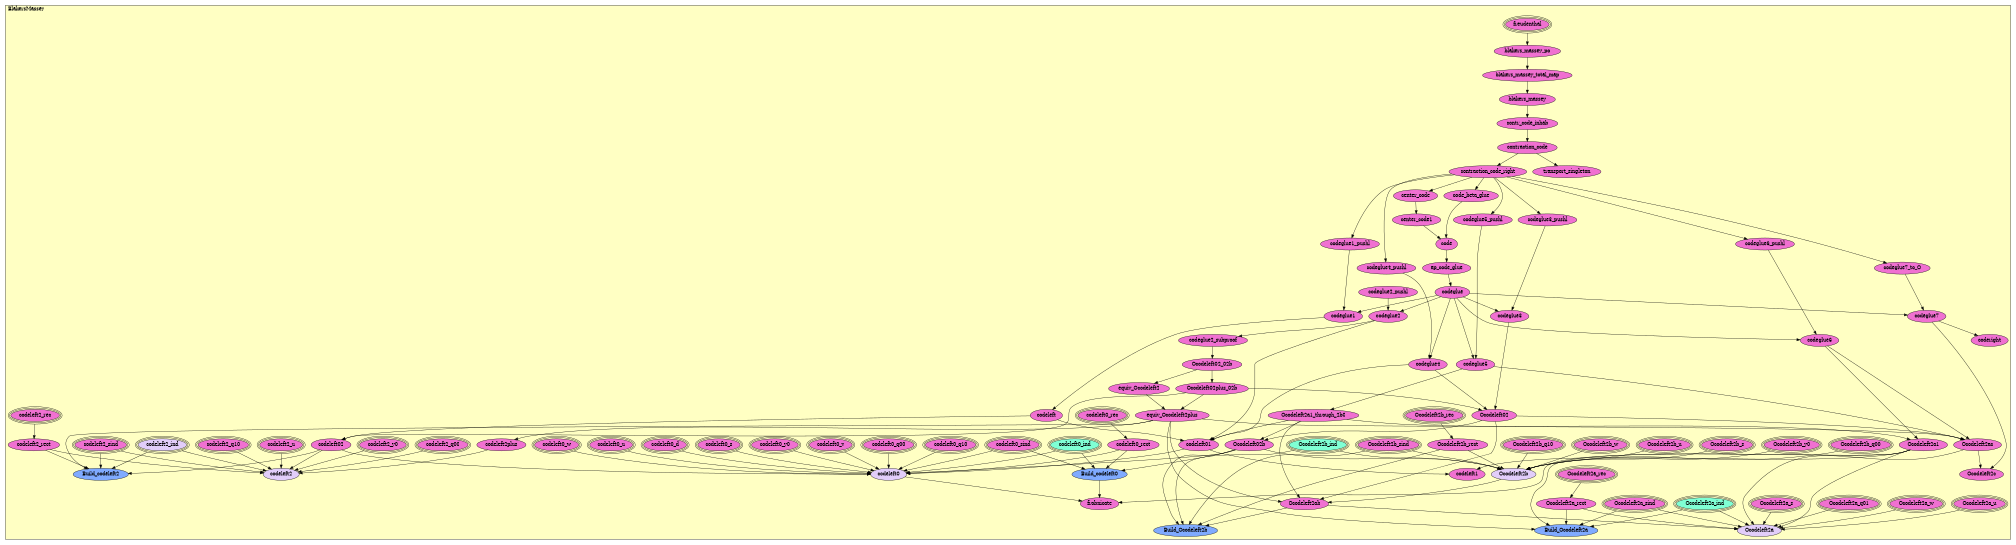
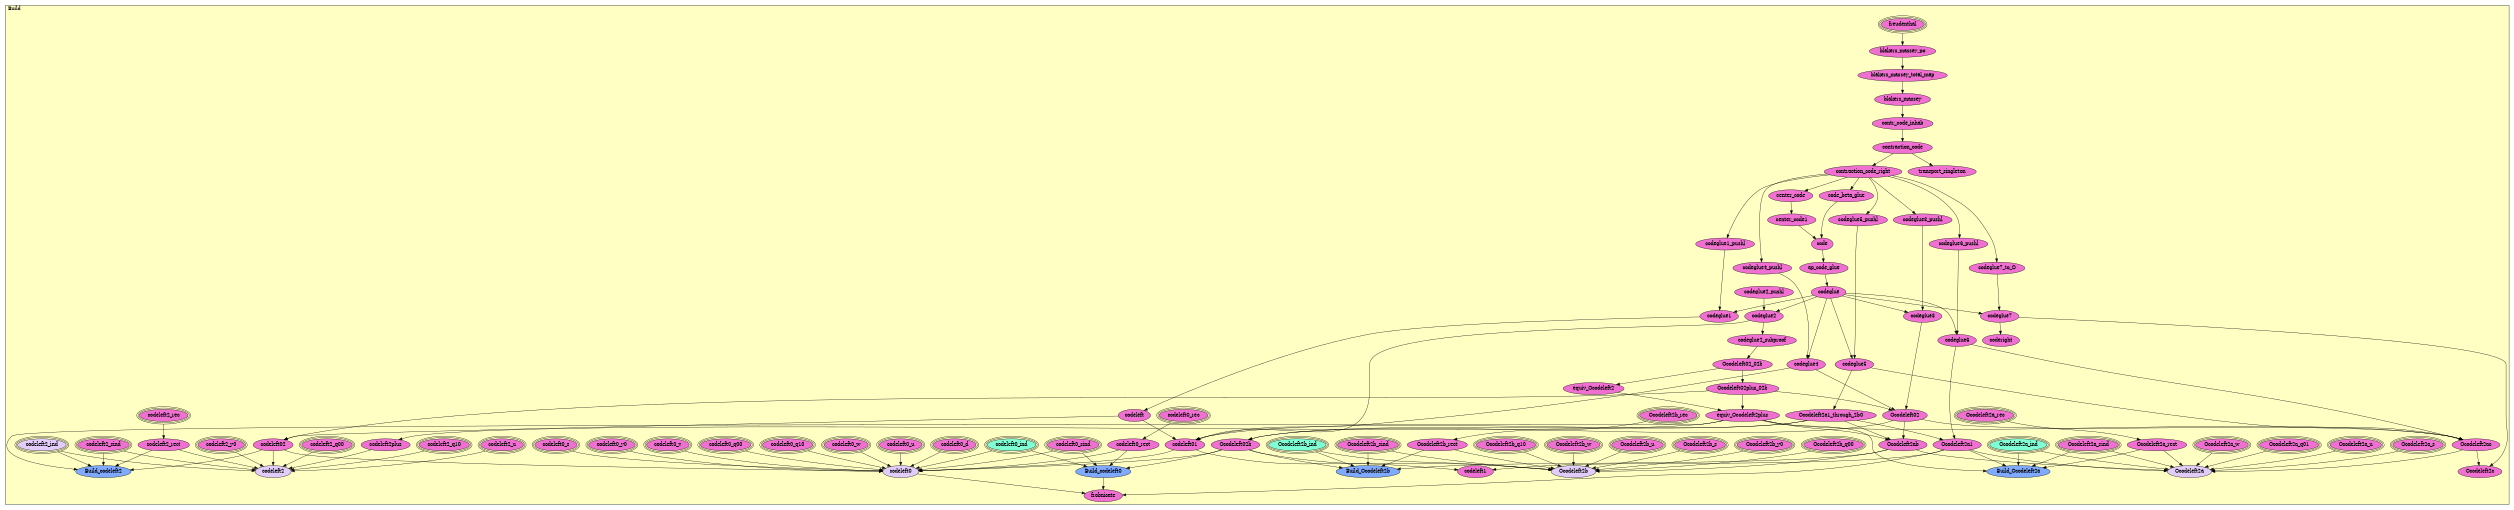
cluster "BlakersMassey": label "BlakersMassey" -> "Build"
edge "Ocodeleft2b" -> "Ocodeleft2ab": reversed
